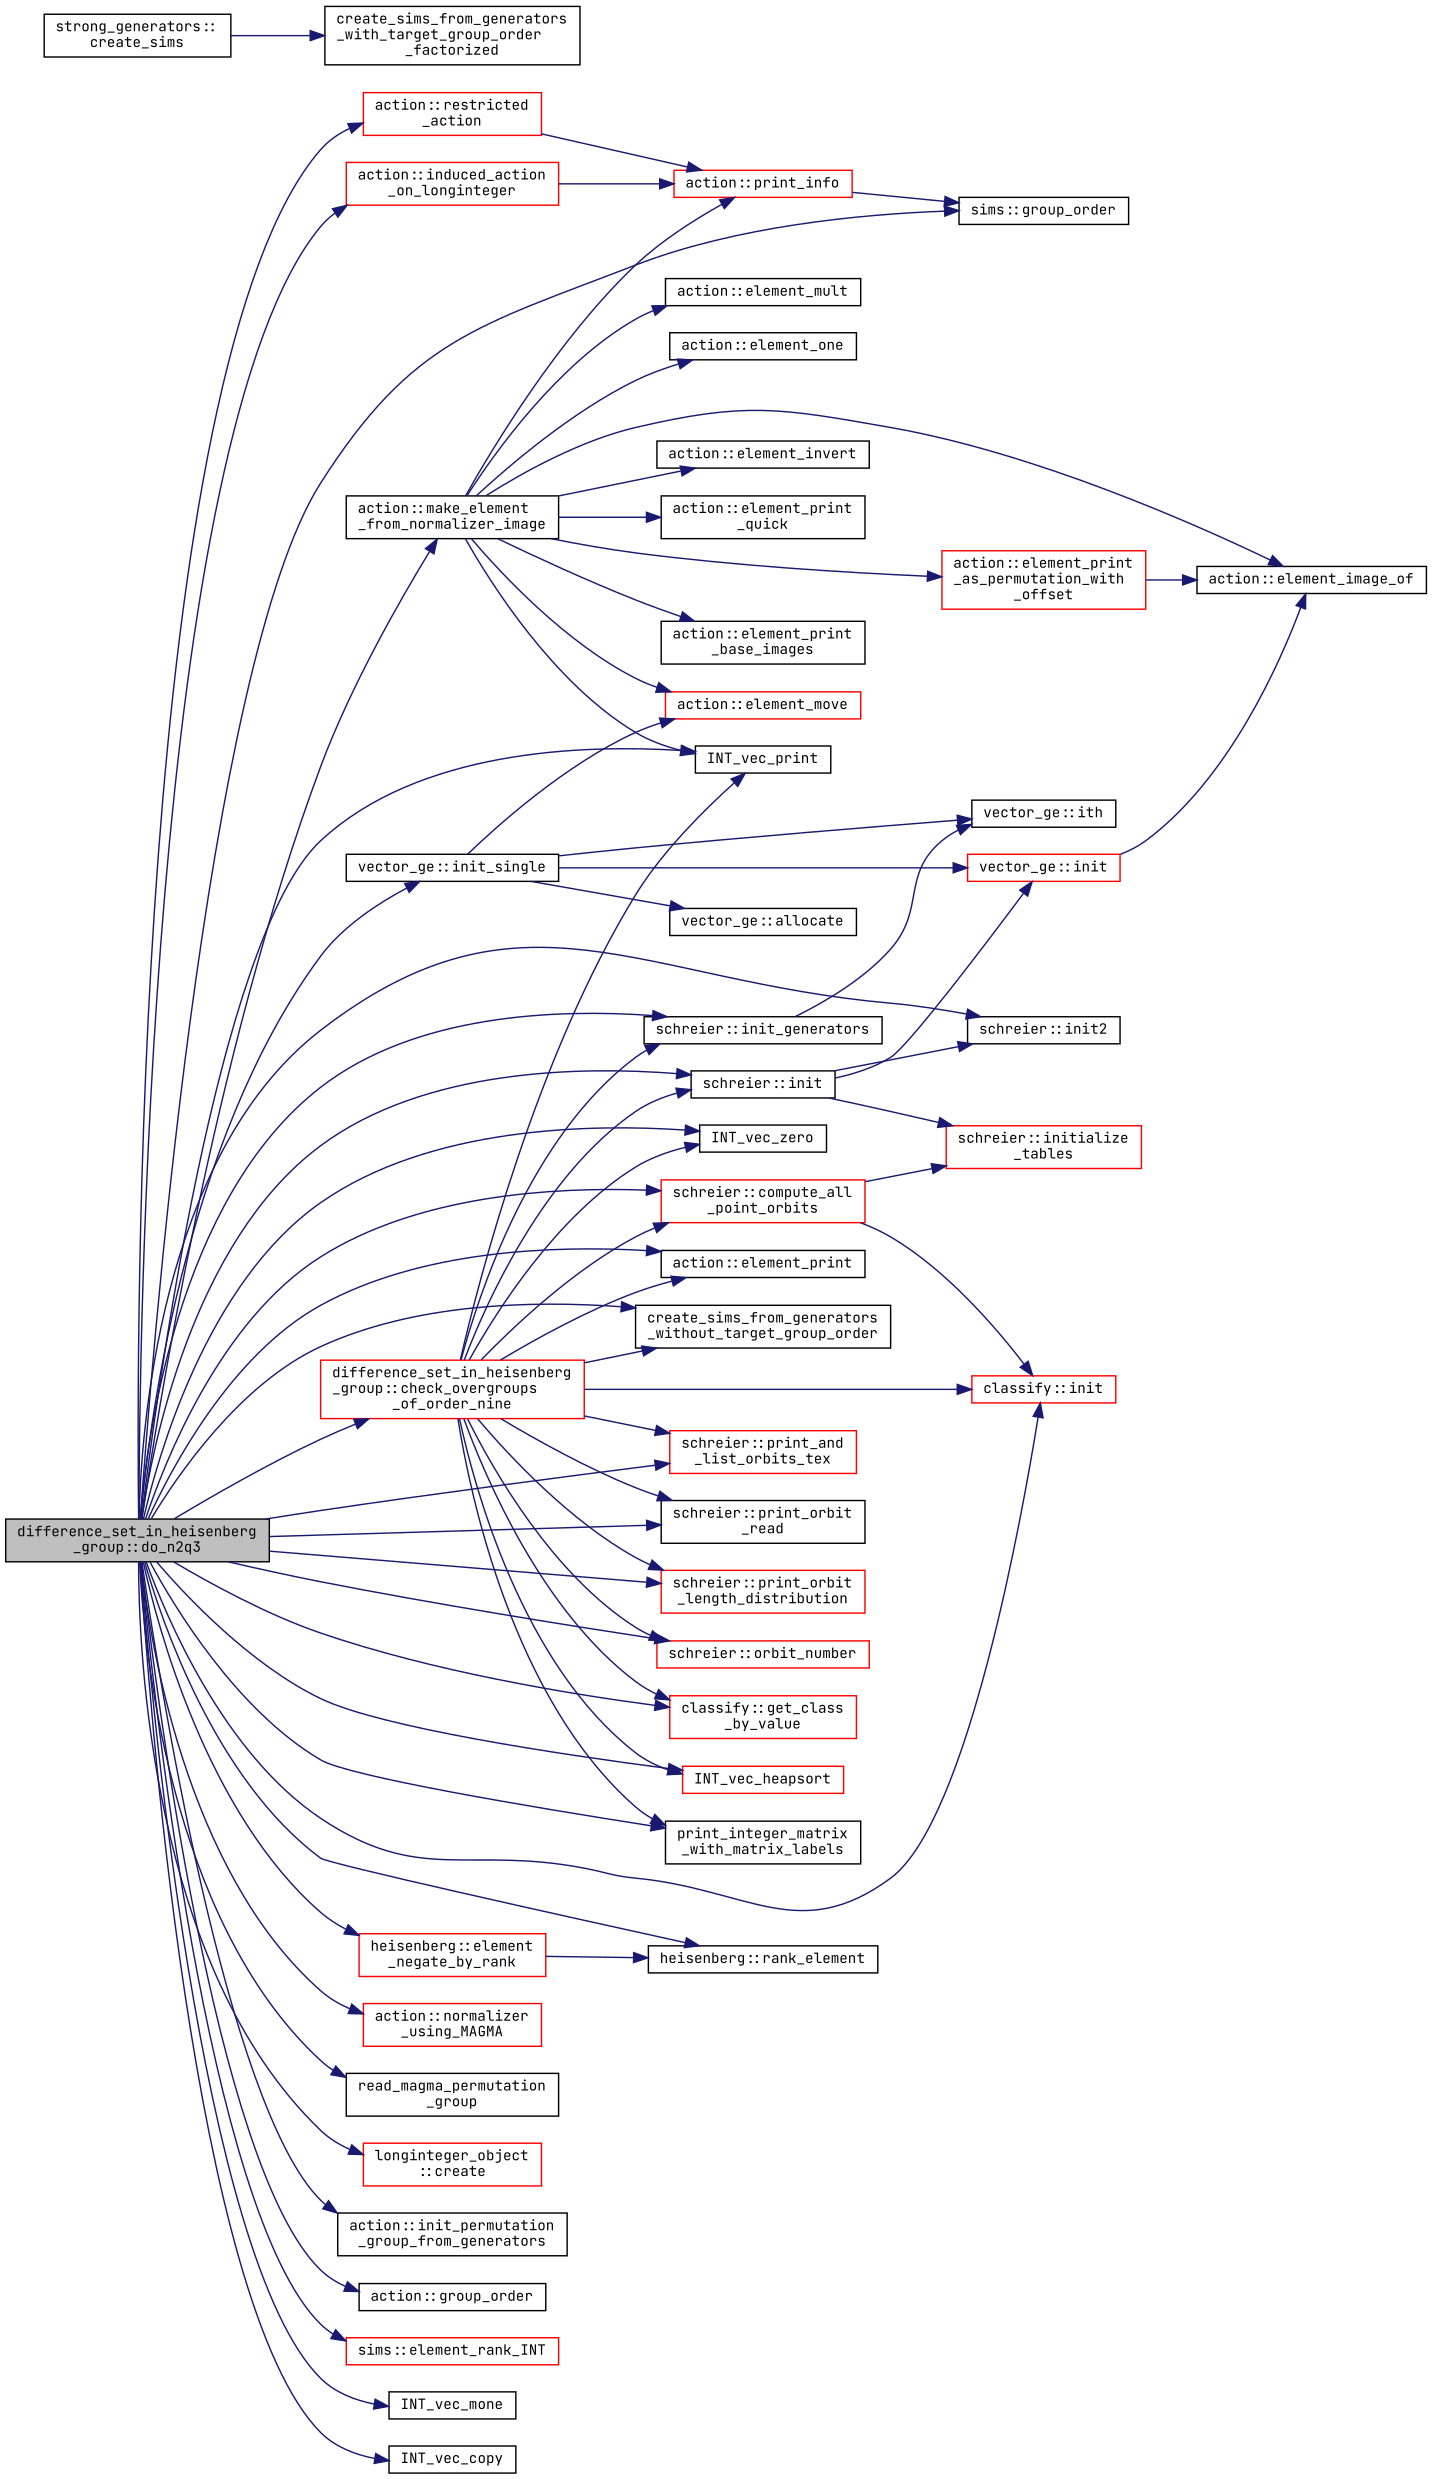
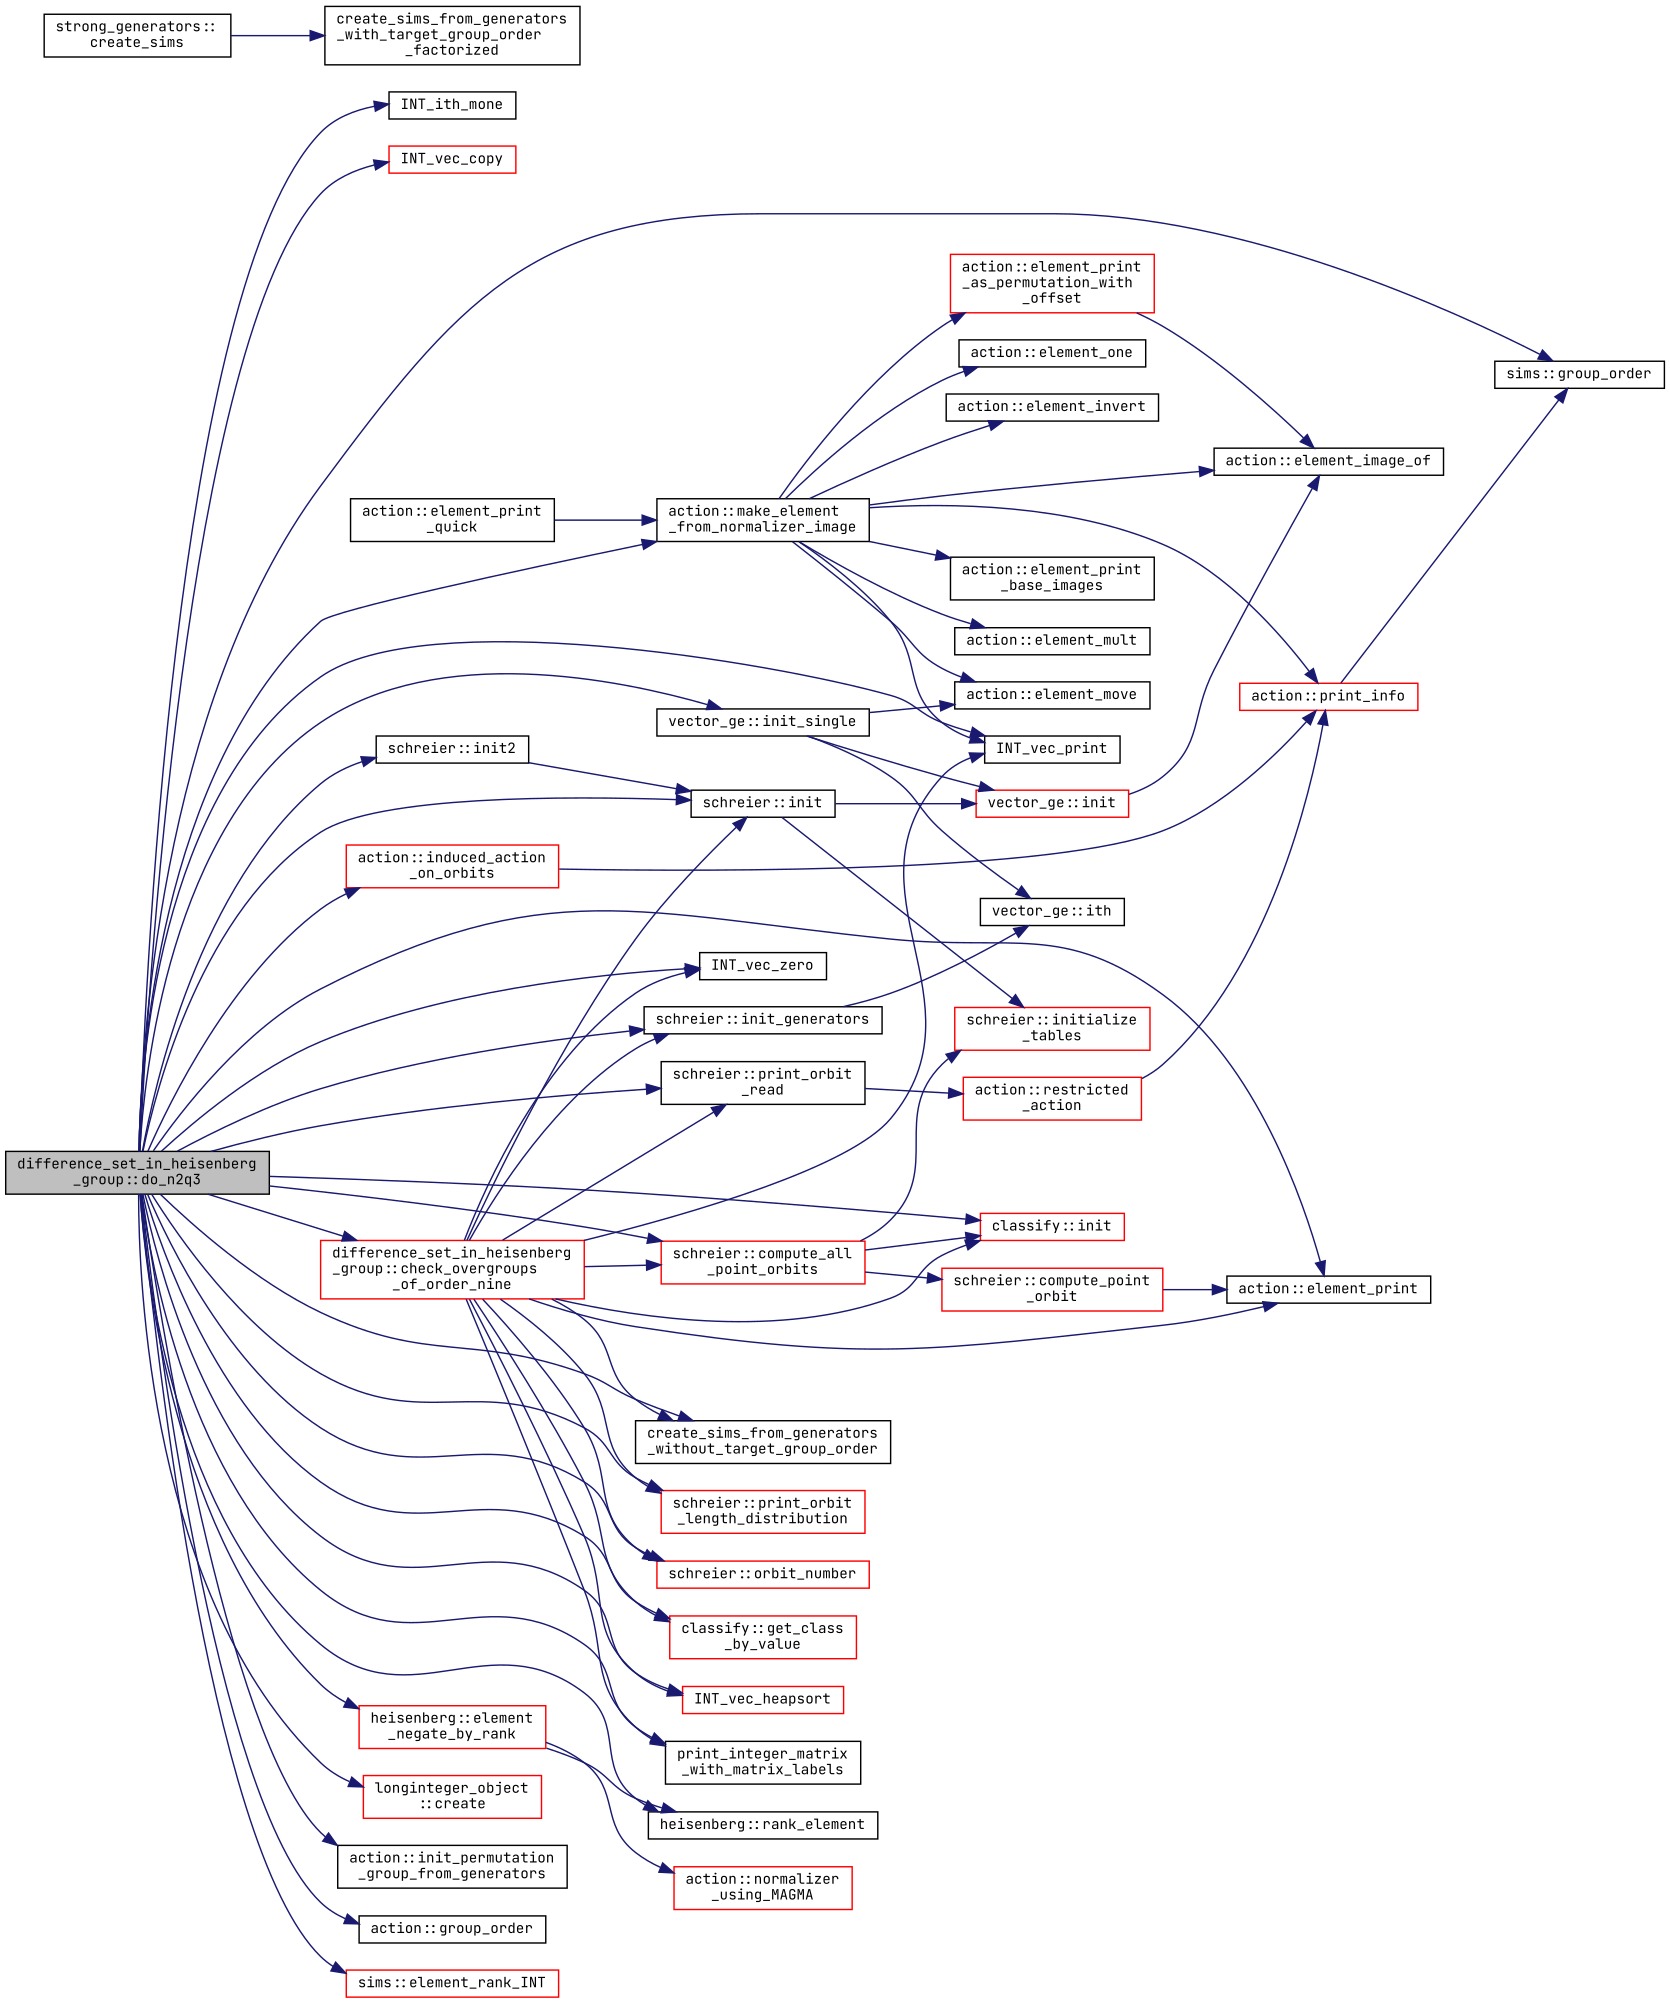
node "action::induced_action _on_longinteger": label "action::induced_action _on_longinteger" -> "action::induced_action _on_orbits"
edge "action::make_element _from_normalizer_image" -> "action::element_print _quick": reversed
node "action::element_move": color red -> black
edge "difference_set_in_heisenberg _group::do_n2q3" -> "action::restricted _action": now "schreier::print_orbit _read" -> "action::restricted _action"
node "vector_ge::allocate": removed
edge "schreier::init" -> "schreier::init2": reversed
node "schreier::compute_point _orbit": added
node "schreier::print_and _list_orbits_tex": removed
edge "difference_set_in_heisenberg _group::do_n2q3" -> "action::normalizer _using_MAGMA": now "heisenberg::element _negate_by_rank" -> "action::normalizer _using_MAGMA"
node "read_magma_permutation _group": removed
node "INT_vec_mone": label "INT_vec_mone" -> "INT_ith_mone"
node "INT_vec_copy": color black -> red
